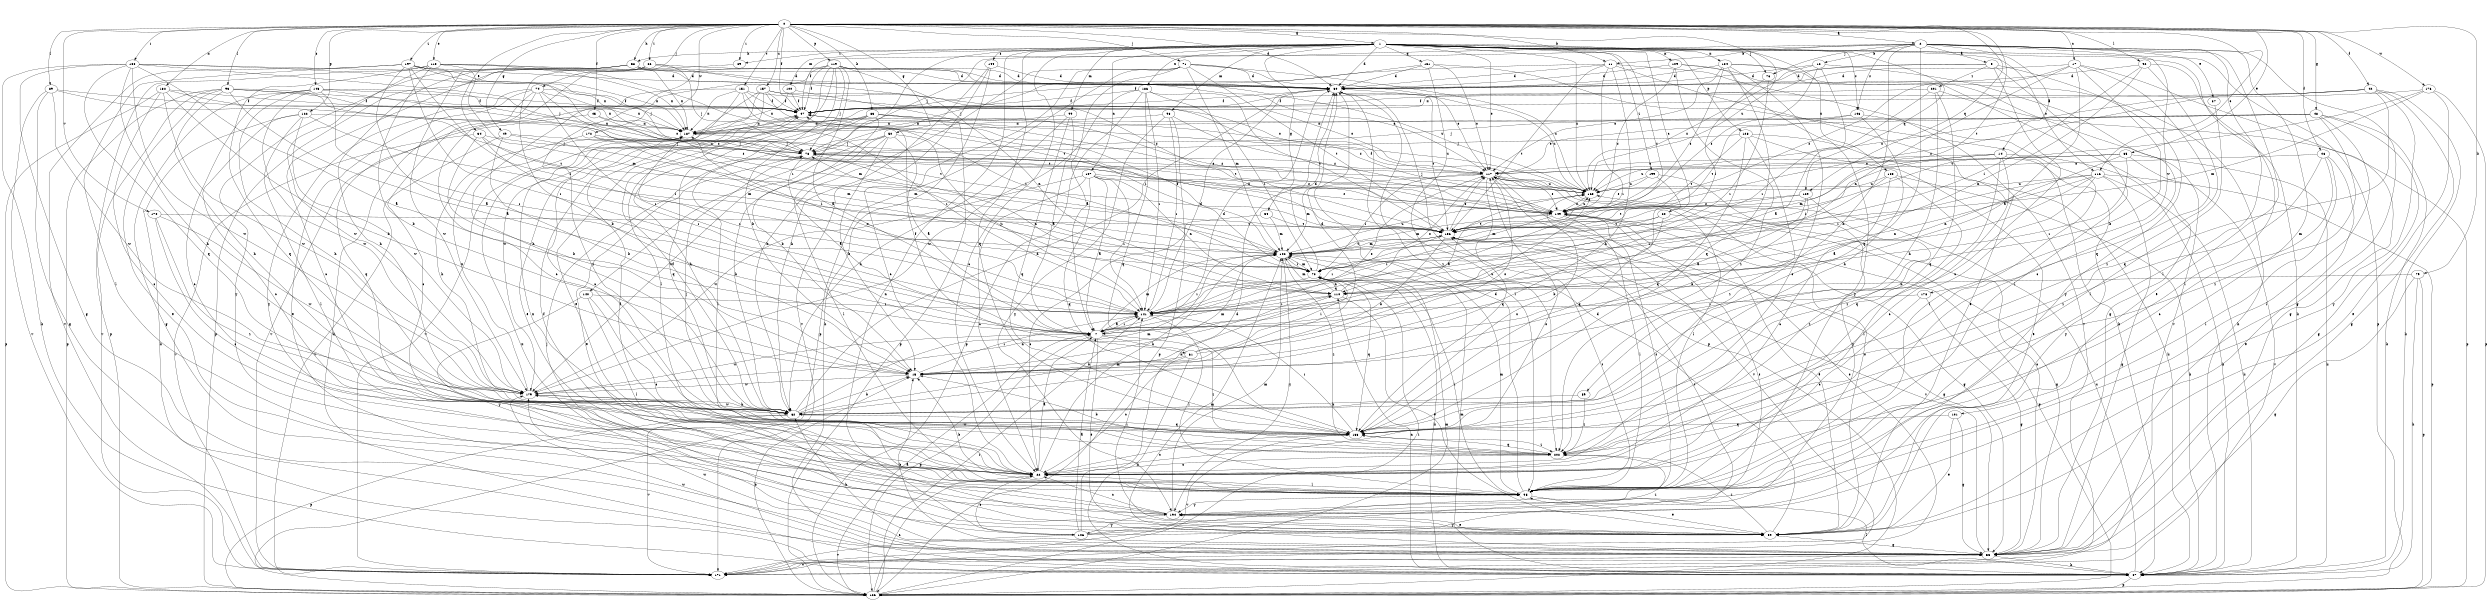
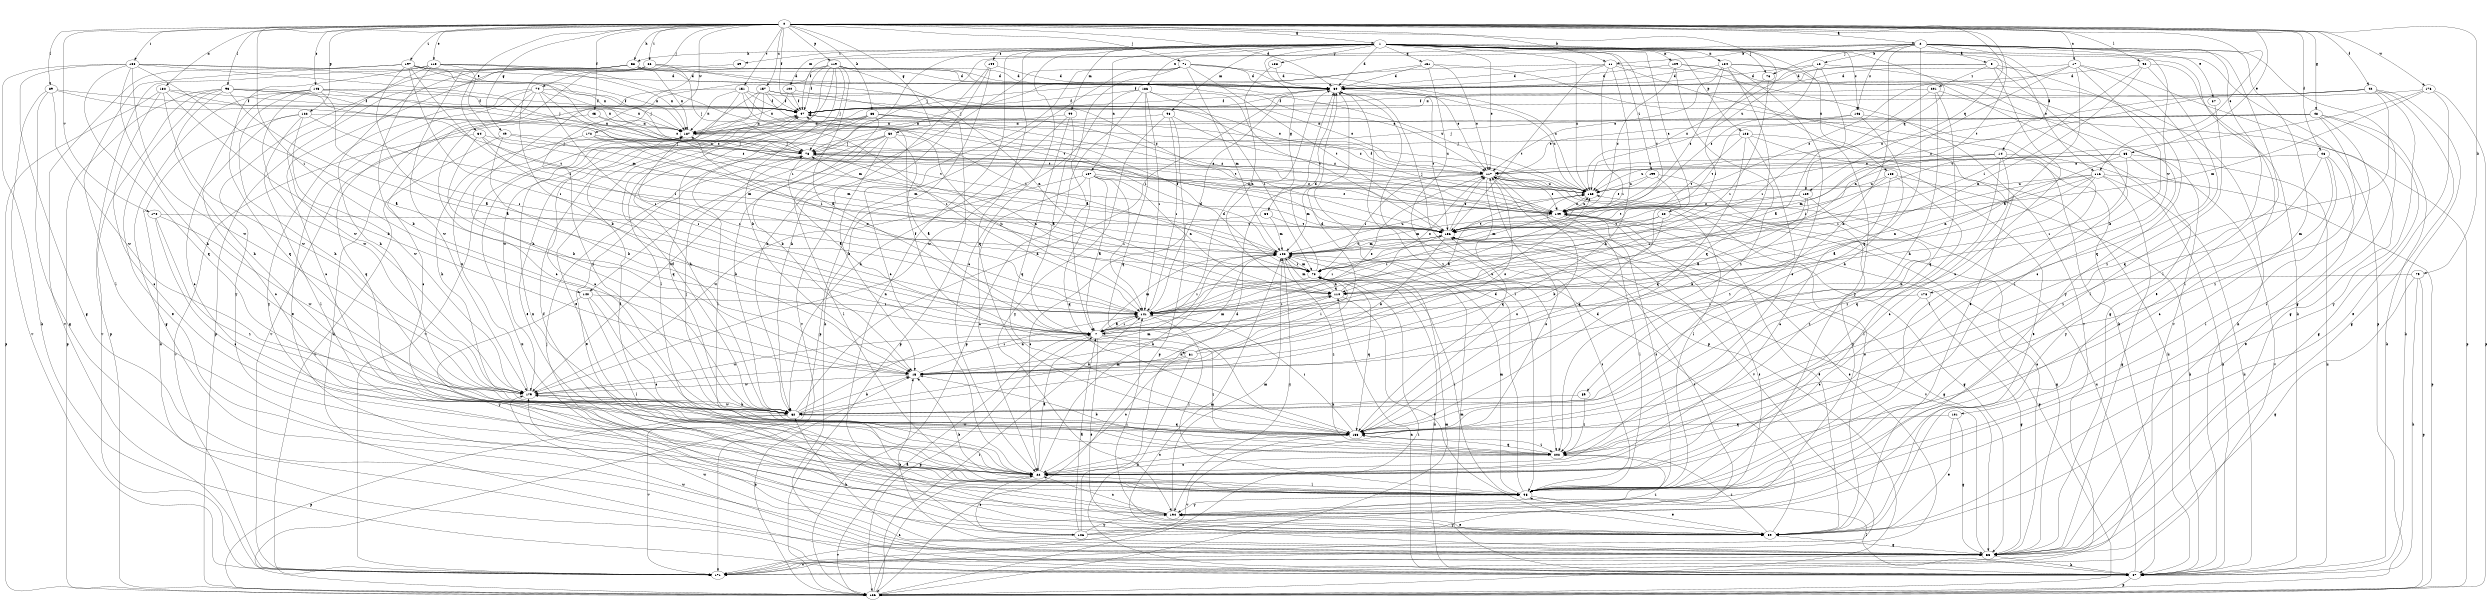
edge "0" -> "69": now "0" -> "140"
node "188": added
edge "194" -> "106": reversed
